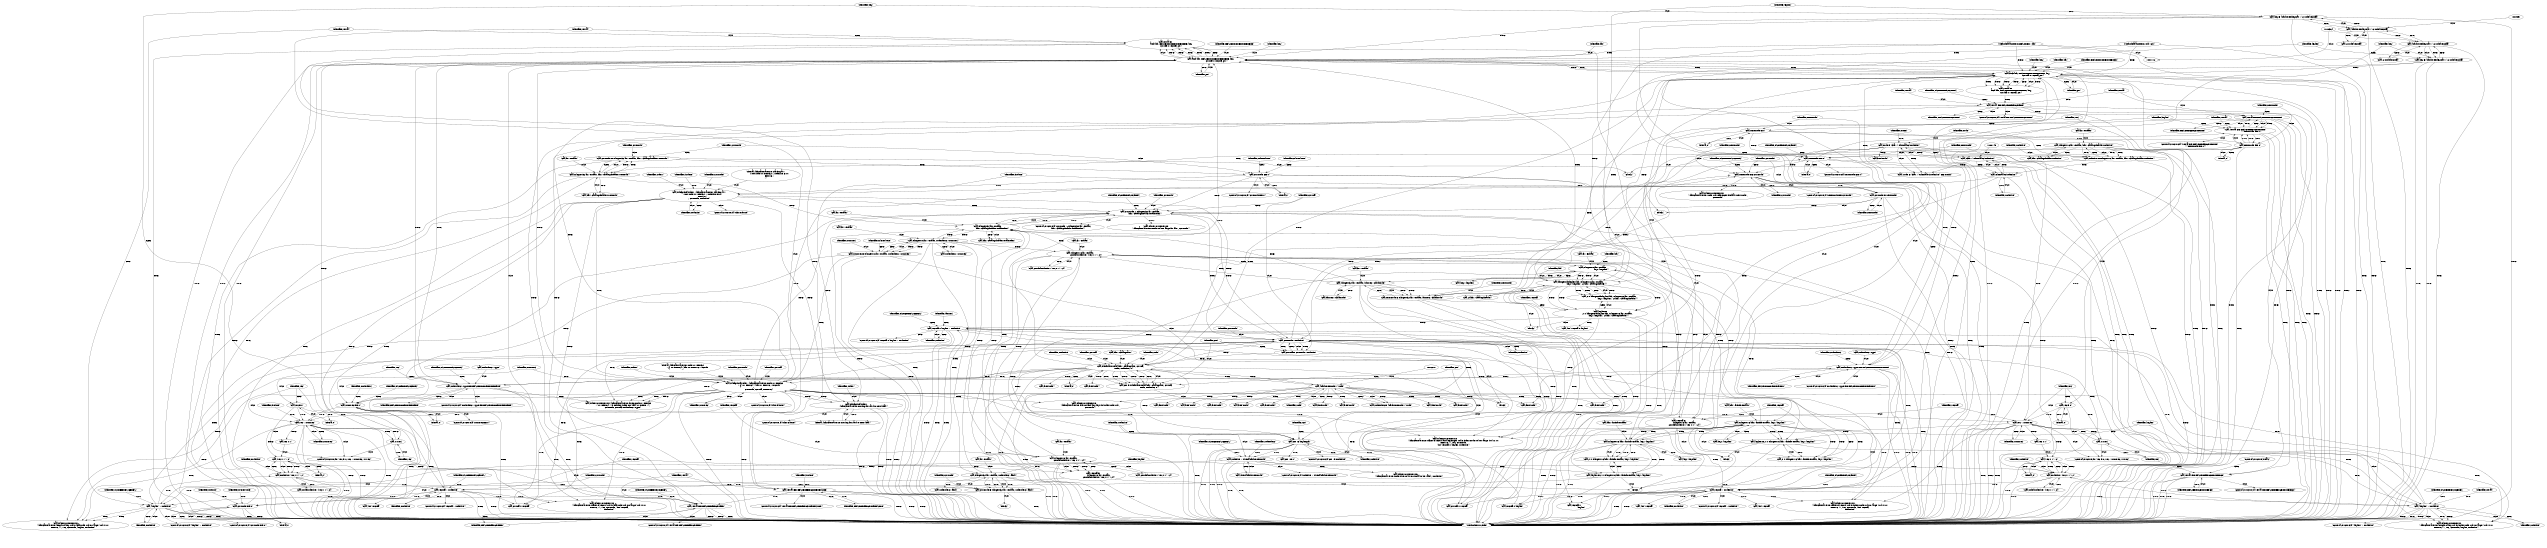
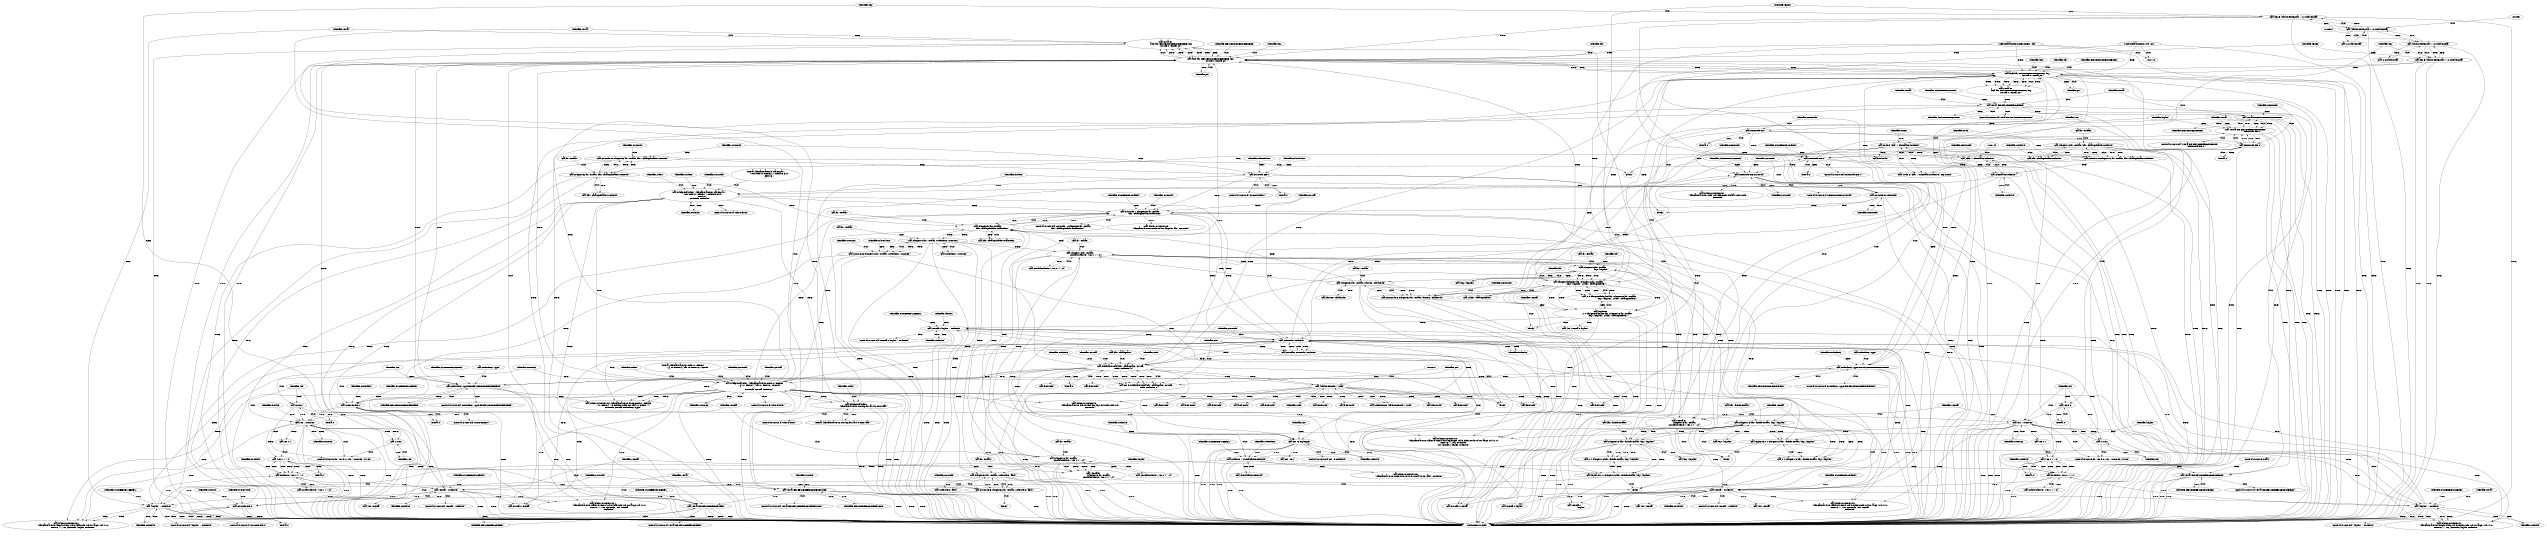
edge "1000364" -> "1000112": now "(MethodParameterIn,void *ptr)" -> "1000112"
node "(Identifier,HFS_BTREE_CB_IDX_LT)": label "(Identifier,HFS_BTREE_CB_IDX_LT)" -> "(Identifier,HFS_IDX_CB_IDX_LT)"
node "(ControlStructure,if (nodesize < sizeof(hfs_btree_node)))": removed
node "(Identifier,HFS_ERR_CB_IDX_EQGT)": label "(Identifier,HFS_ERR_CB_IDX_EQGT)" -> "(Identifier,HFS_BTREE_CB_IDX_EQGT)"
